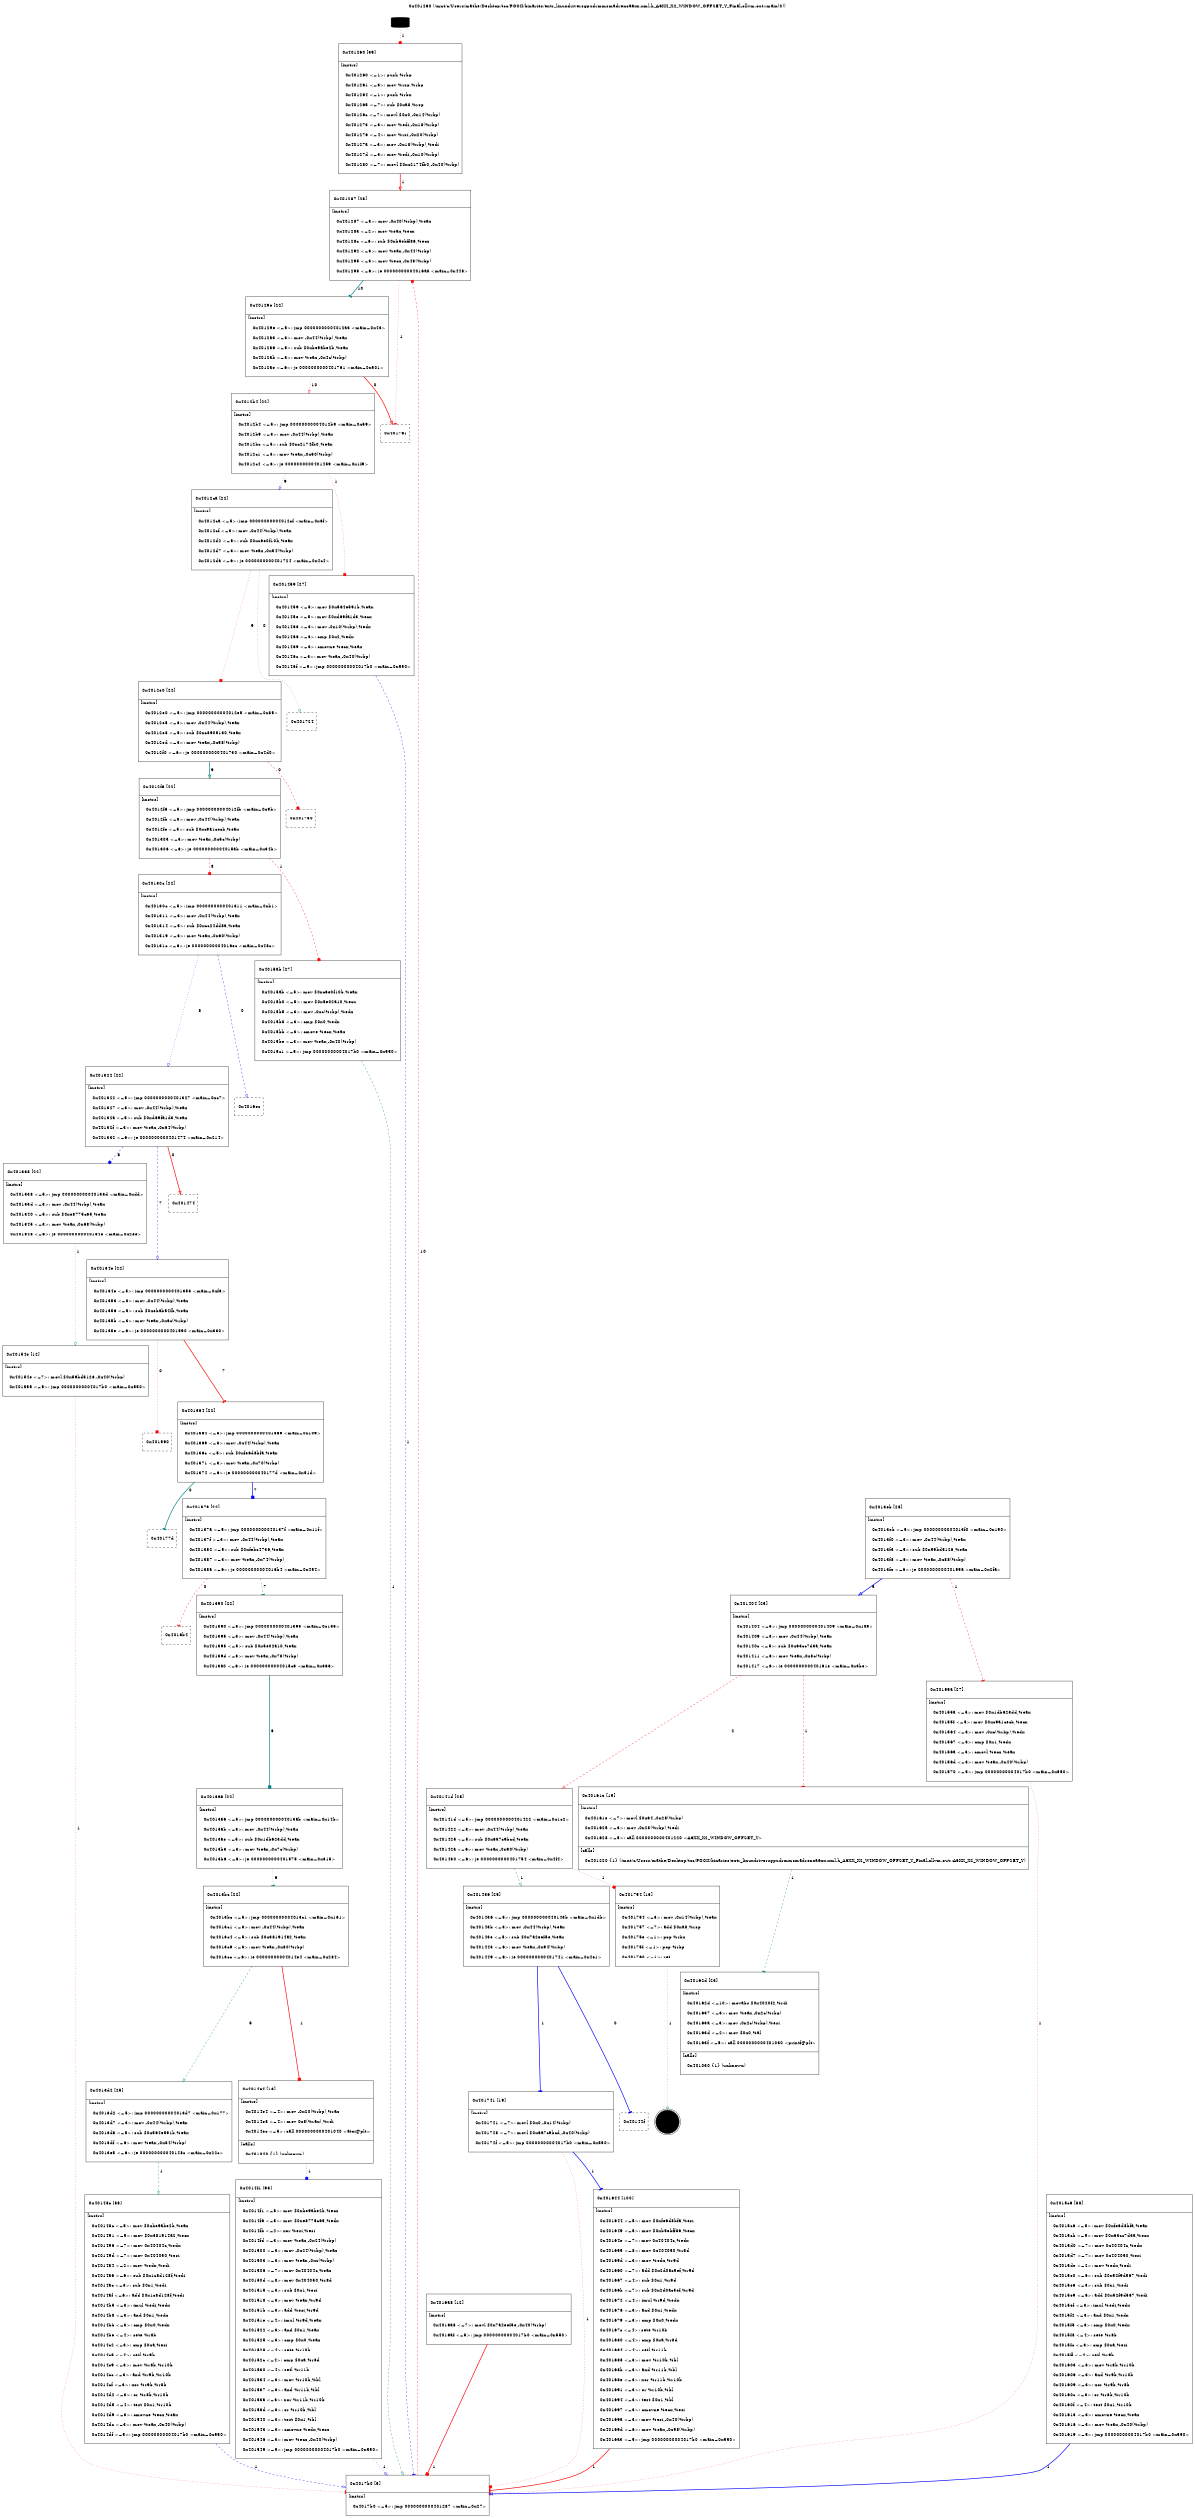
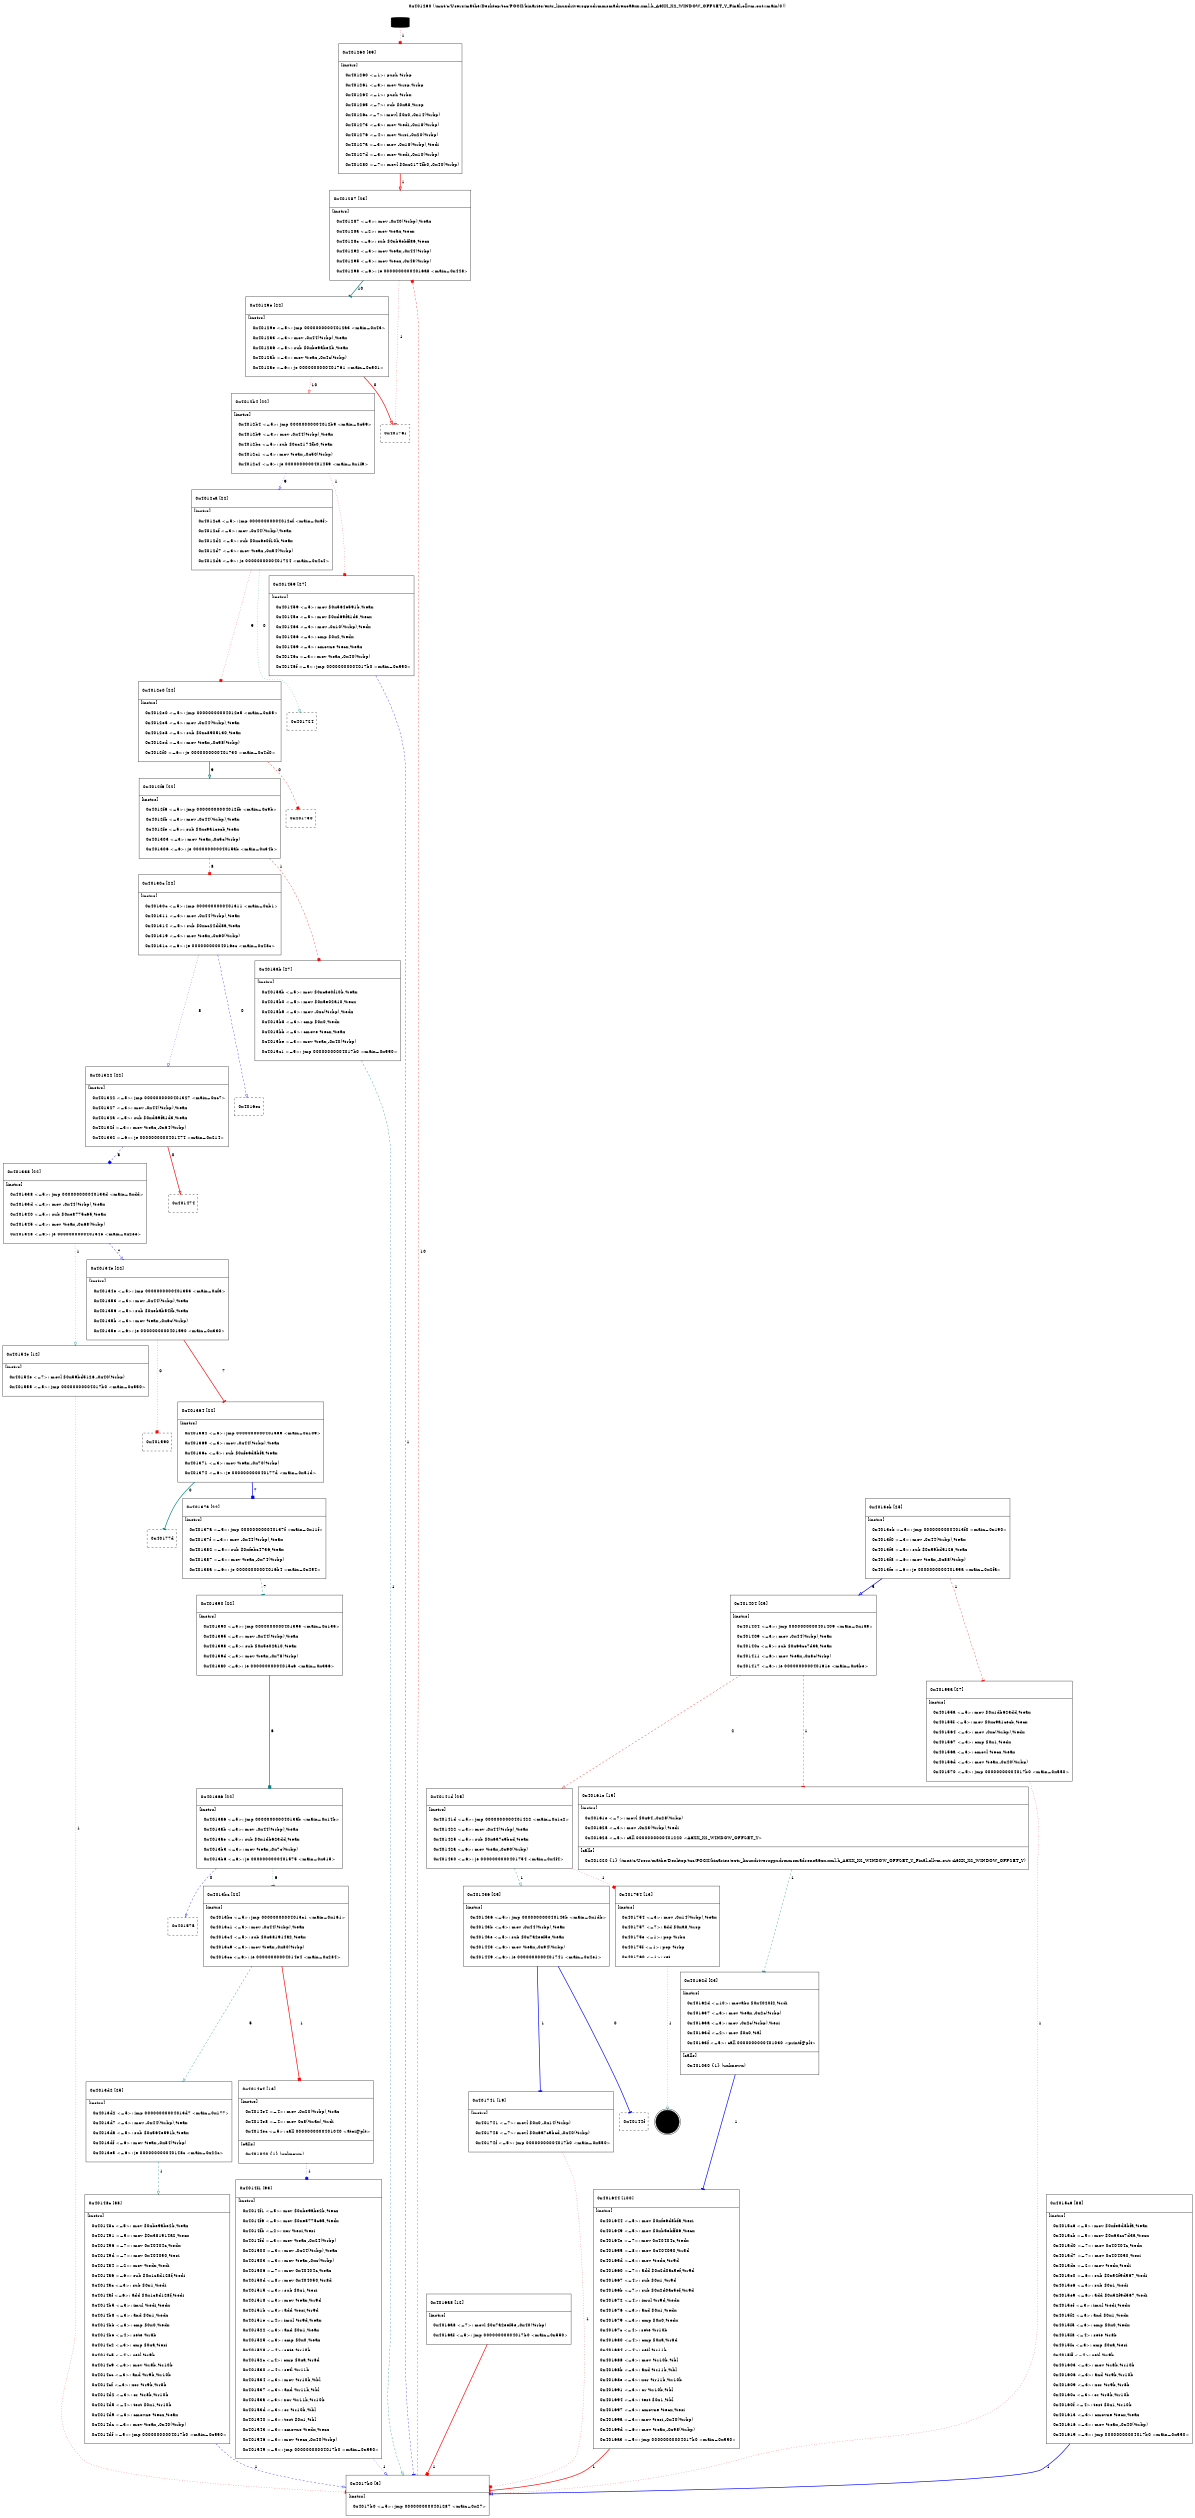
edge "0x401322 [22]" -> "0x40134e [22]": now "0x401338 [22]" -> "0x40134e [22]"
node "0x4016b4": removed
node "0x401575": added
edge "0x401741 [19]" -> "0x401644 [100]": now "0x40162d [23]" -> "0x401644 [100]"
